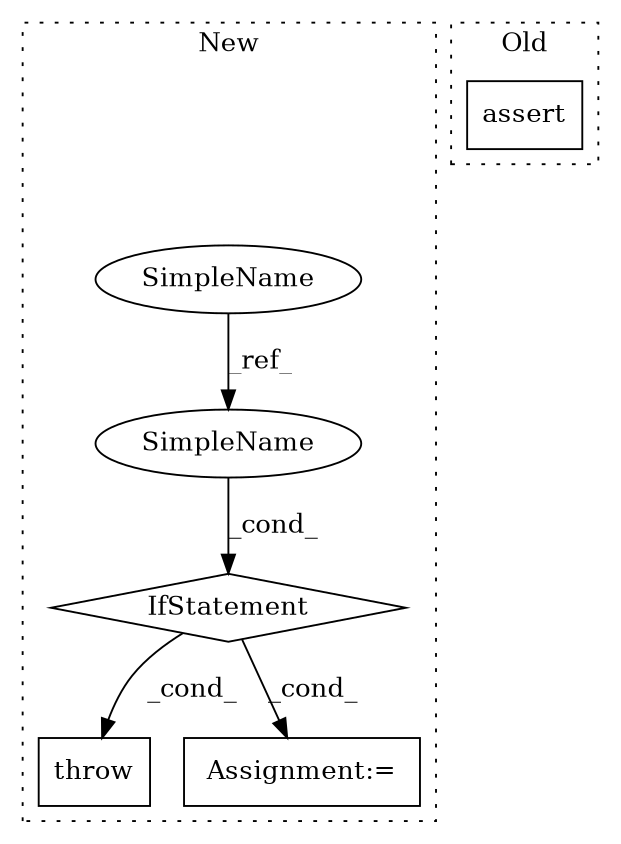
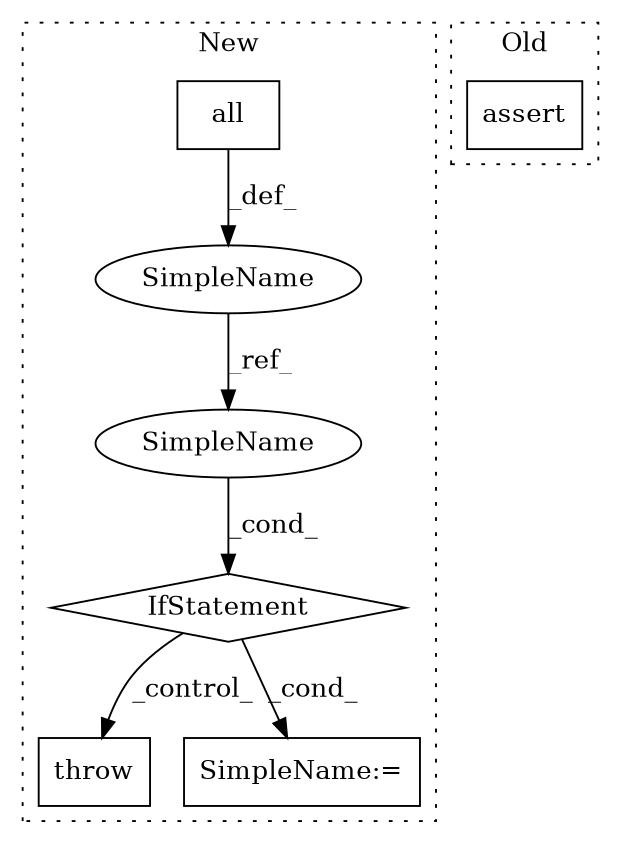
node "all": added
edge "IfStatement" -> "throw": label "_cond_" -> "_control_"
node "Assignment:=": label "Assignment:=" -> "SimpleName:="
